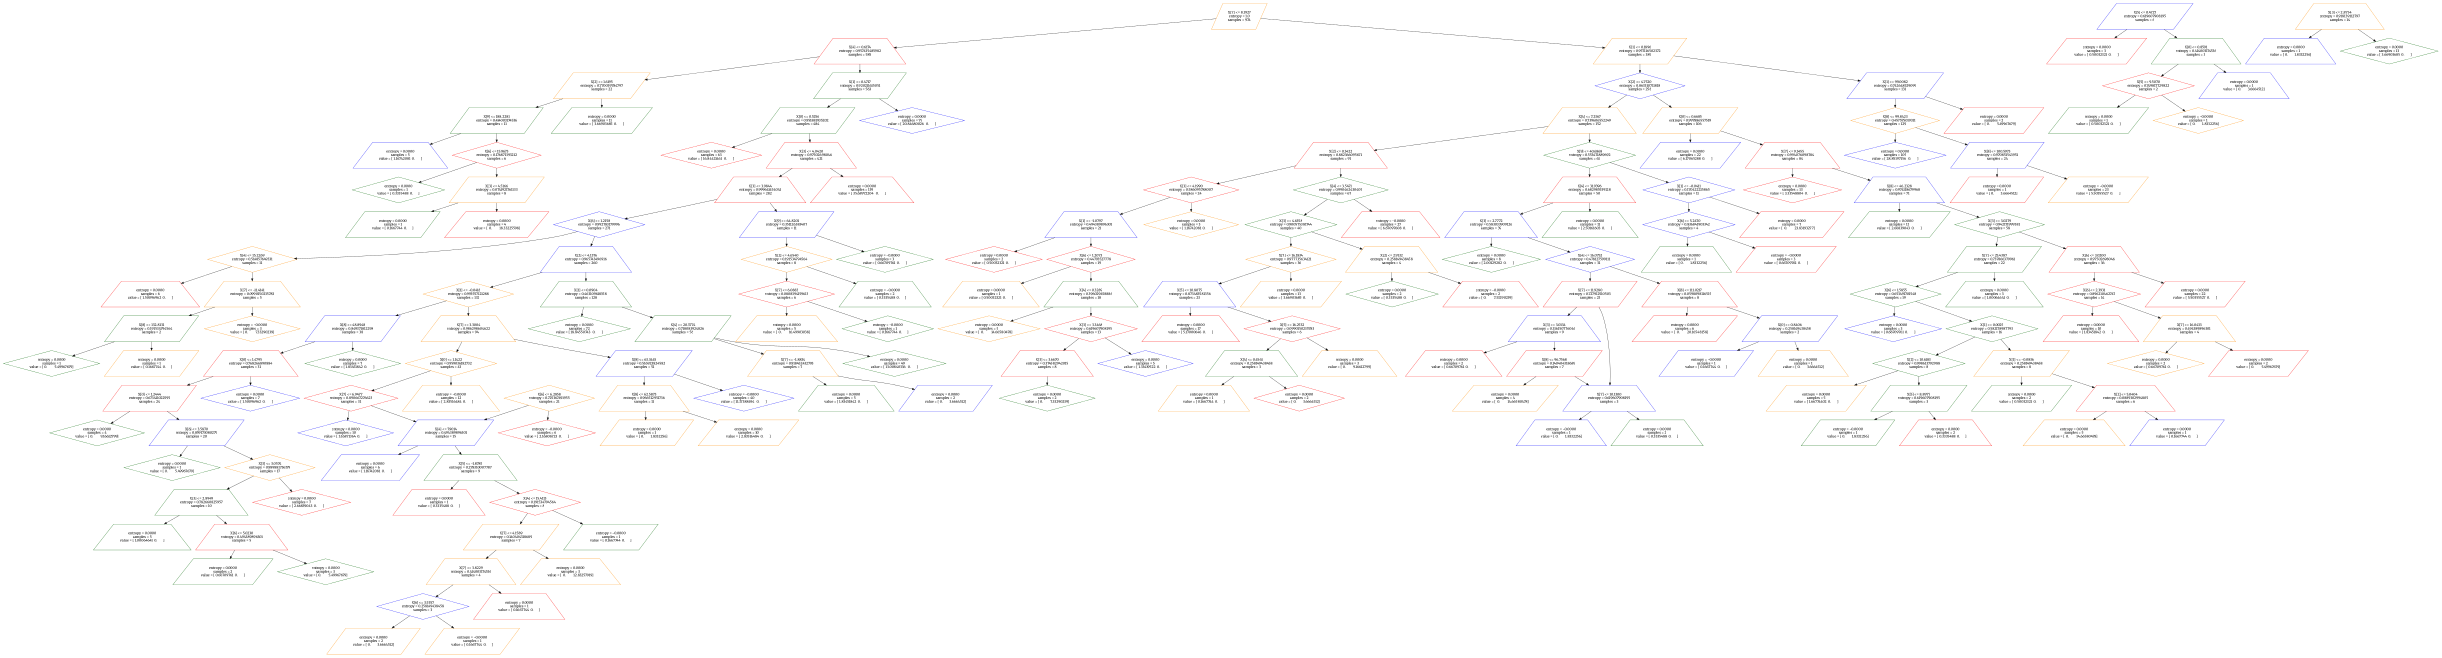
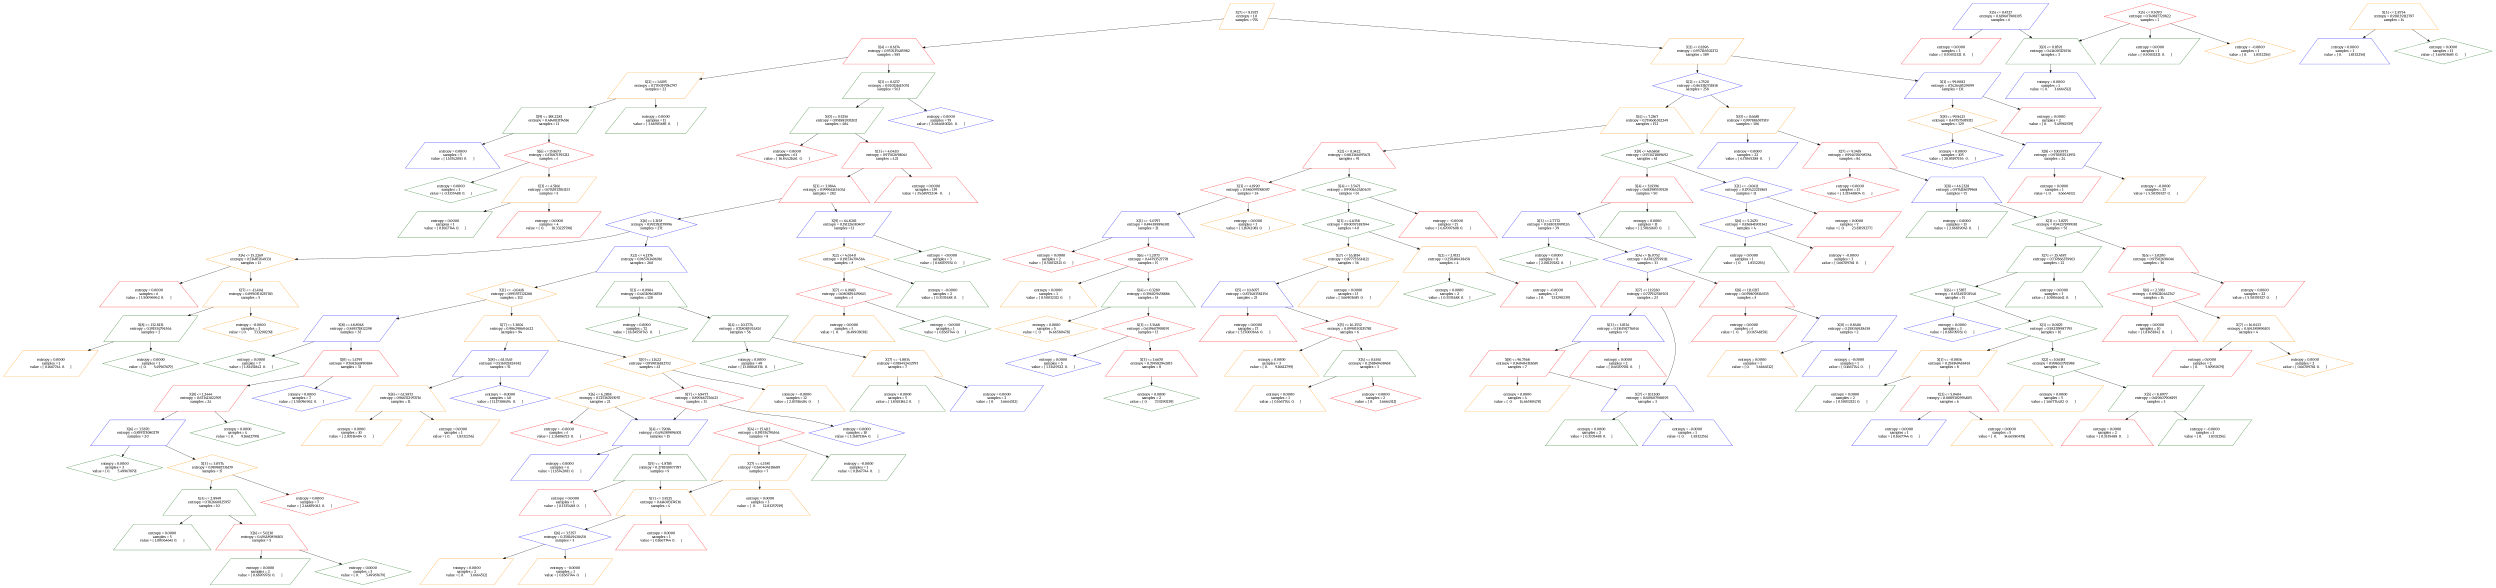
edge "X[0] <= 0.8591 entropy = 0.414003174536 samples = 3" -> "X[5] <= 9.5070 entropy = 0.749817729822 samples = 2": reversed
node "X[7] <= 25.4387 entropy = 0.737866379961 samples = 22": label "X[7] <= 25.4387 entropy = 0.737866379961 samples = 22" -> "X[7] <= 25.4387 entropy = 0.737866379963 samples = 22"
edge "X[5] <= -1.8785 entropy = 0.278310007787 samples = 9" -> "X[4] <= 15.4113 entropy = 0.191534794564 samples = 8": now "X[5] <= -1.8785 entropy = 0.278310007787 samples = 9" -> "X[7] <= 3.8229 entropy = 0.414003174536 samples = 4"
